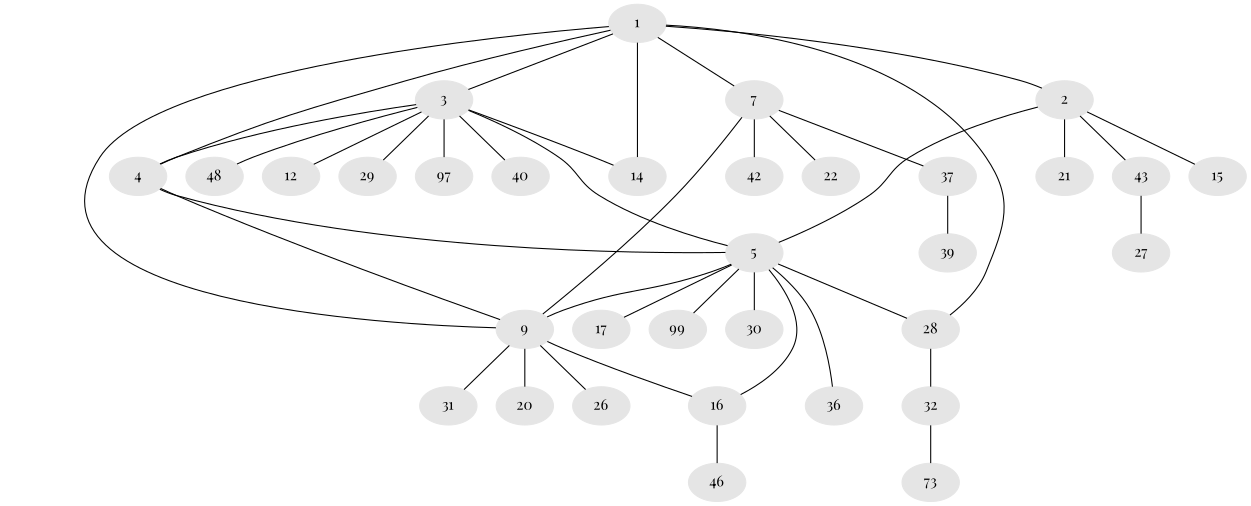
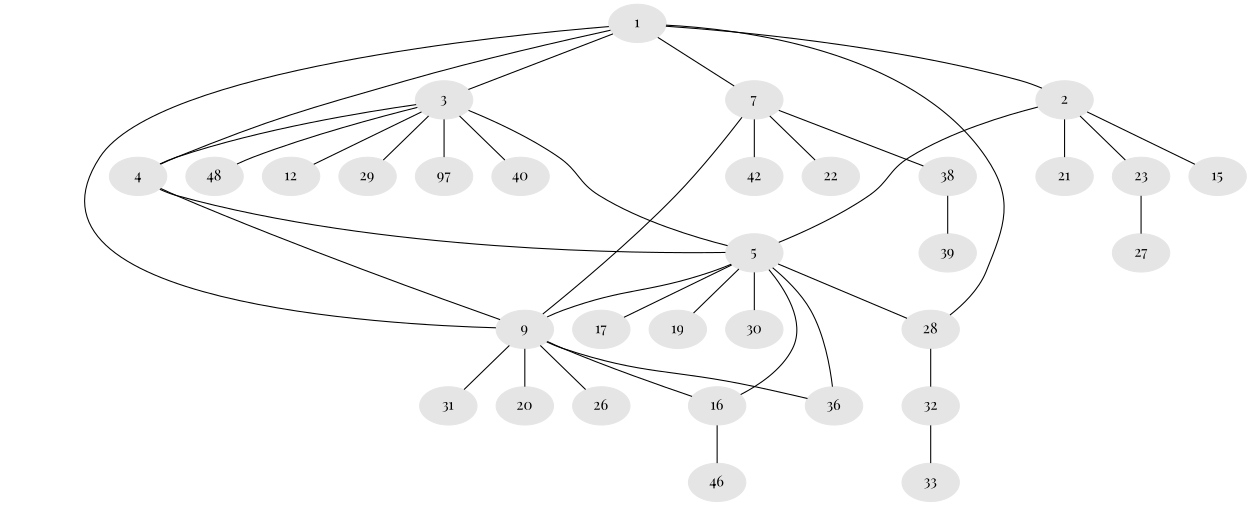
node "14": removed
node "37": label "37" -> "38"
node "43": label "43" -> "23"
node "99": label "99" -> "19"
edge "9" -- "36": added
node "73": label "73" -> "33"
